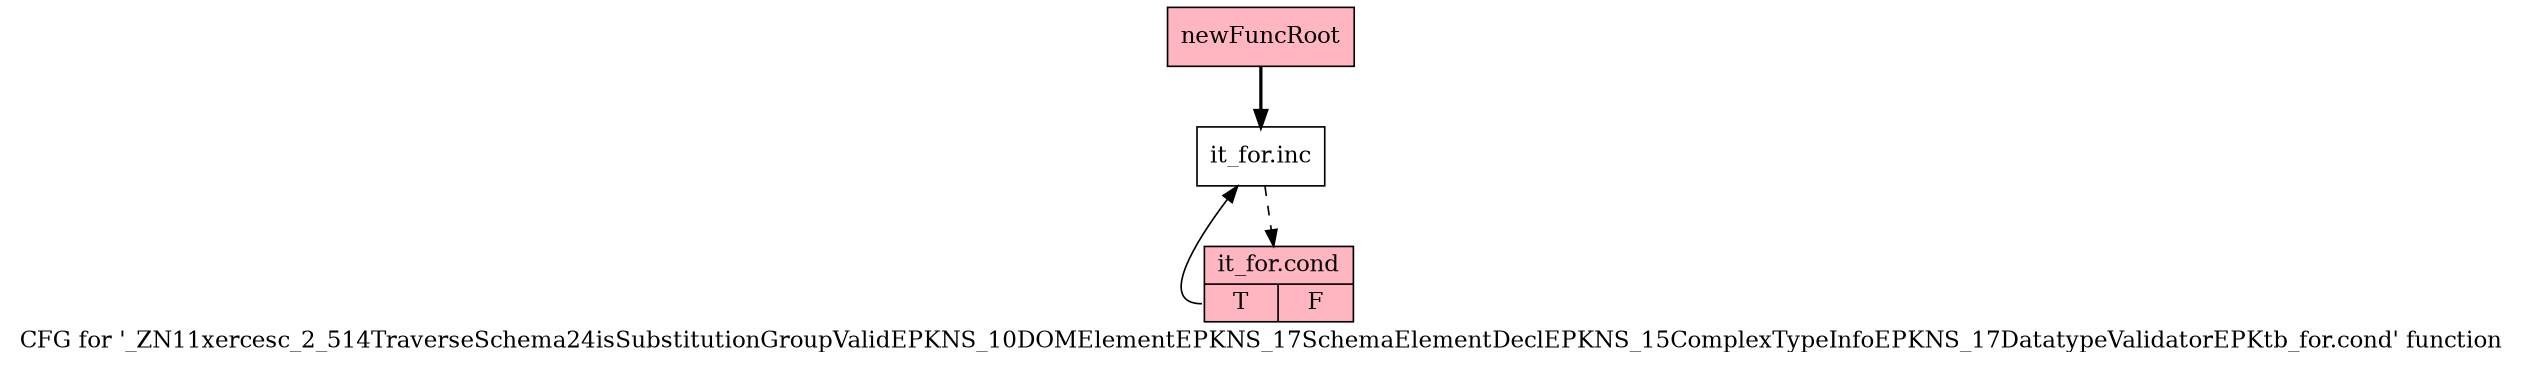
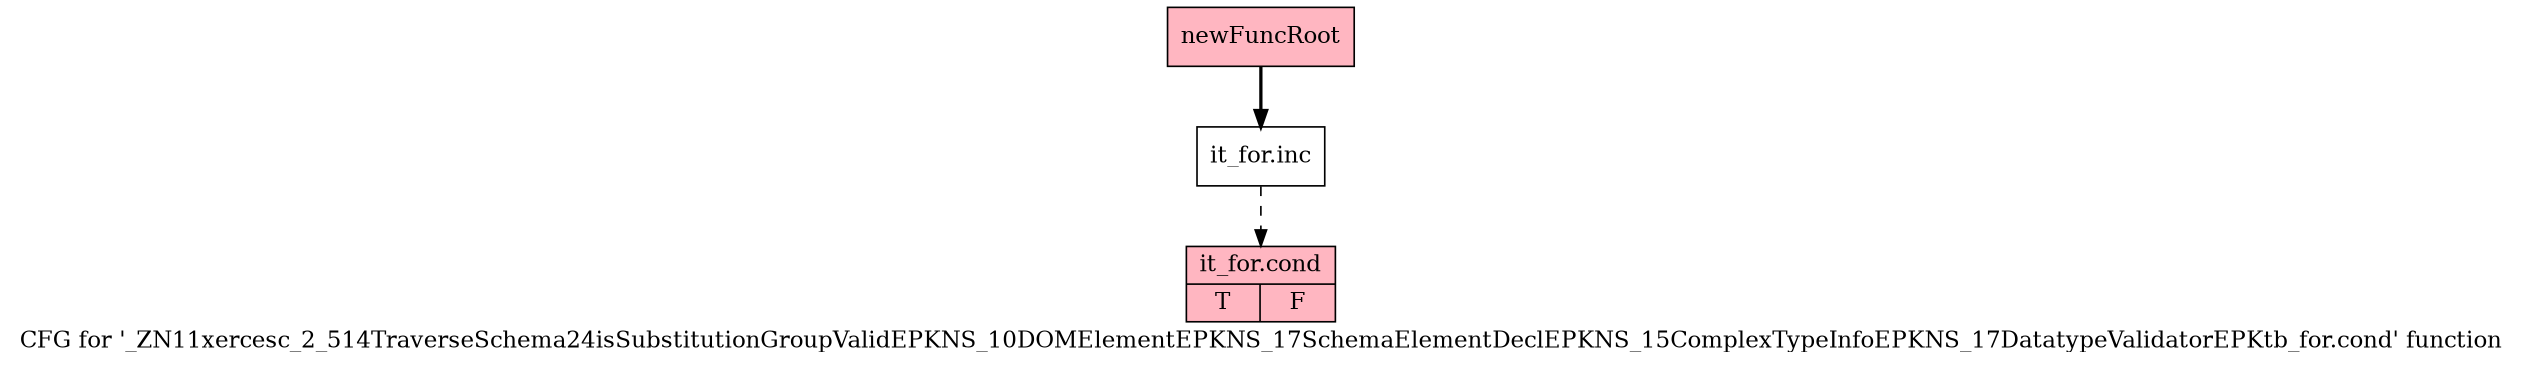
edge "it_for.cond" -> "it_for.inc": removed
